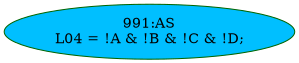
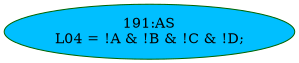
node "991:AS L04 = !A & !B & !C & !D;": label "991:AS L04 = !A & !B & !C & !D;" -> "191:AS L04 = !A & !B & !C & !D;"
